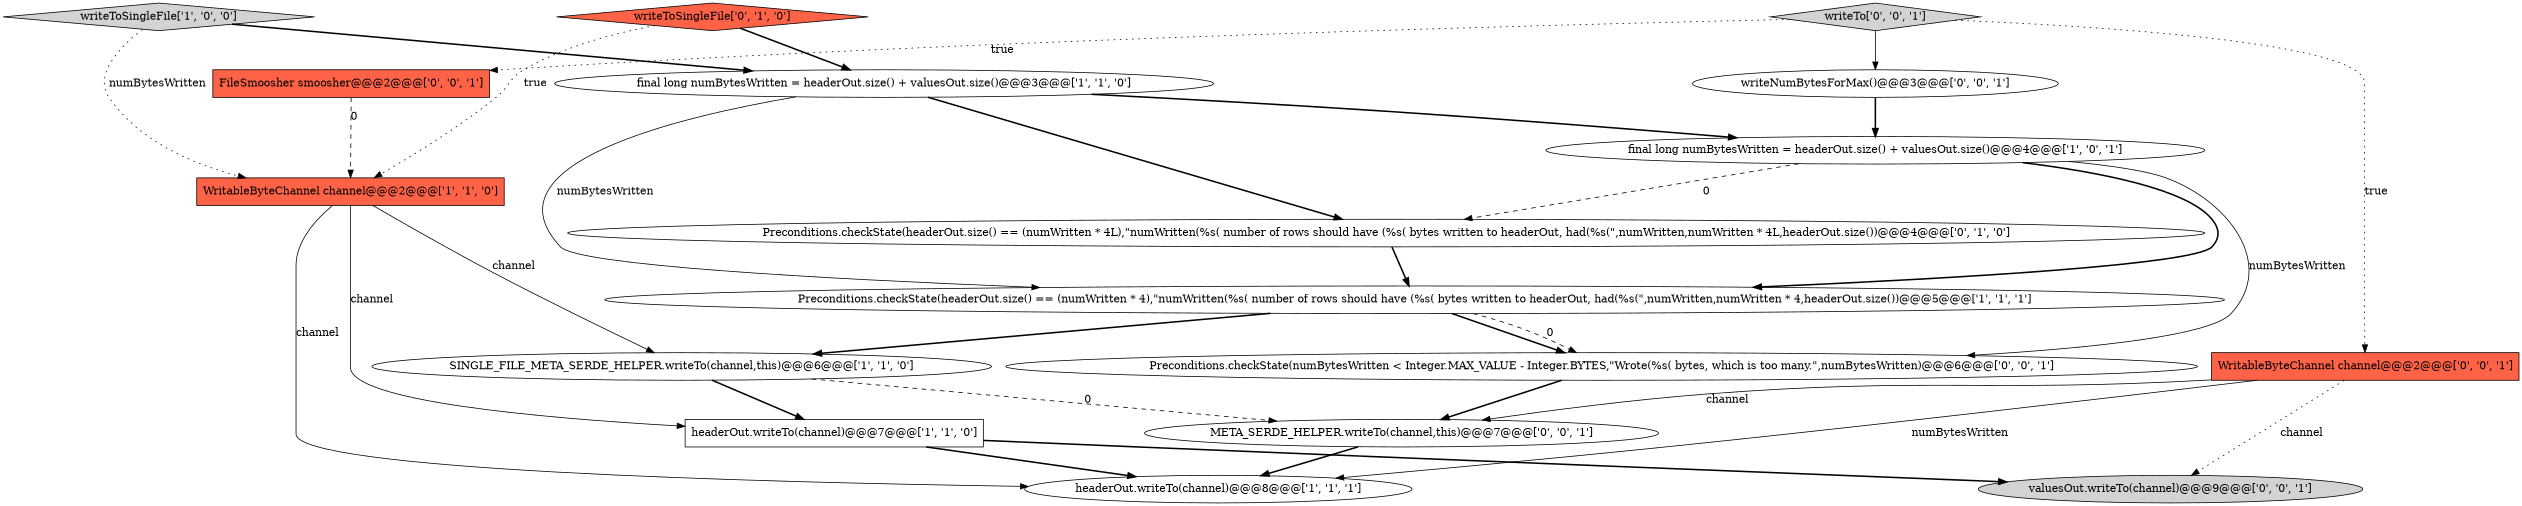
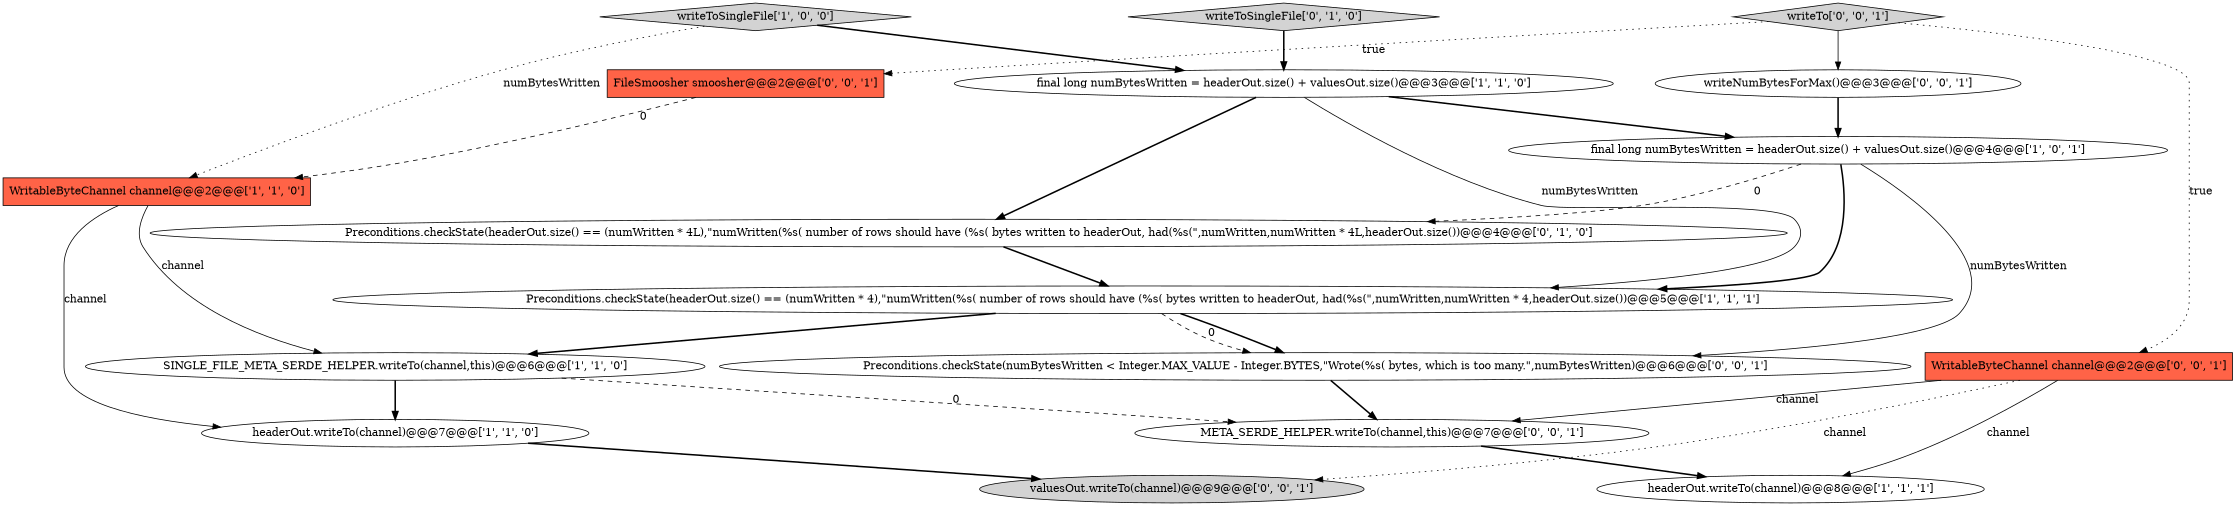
node "writeToSingleFile['0', '1', '0']": fillcolor tomato -> lightgray
edge "writeToSingleFile['0', '1', '0']" -> "WritableByteChannel channel@@@2@@@['1', '1', '0']": removed, label "true"
node "headerOut.writeTo(channel)@@@7@@@['1', '1', '0']": shape box -> ellipse
edge "WritableByteChannel channel@@@2@@@['0', '0', '1']" -> "headerOut.writeTo(channel)@@@8@@@['1', '1', '1']": label "numBytesWritten" -> "channel"
edge "headerOut.writeTo(channel)@@@7@@@['1', '1', '0']" -> "headerOut.writeTo(channel)@@@8@@@['1', '1', '1']": removed
edge "WritableByteChannel channel@@@2@@@['1', '1', '0']" -> "headerOut.writeTo(channel)@@@8@@@['1', '1', '1']": removed, label "channel"
